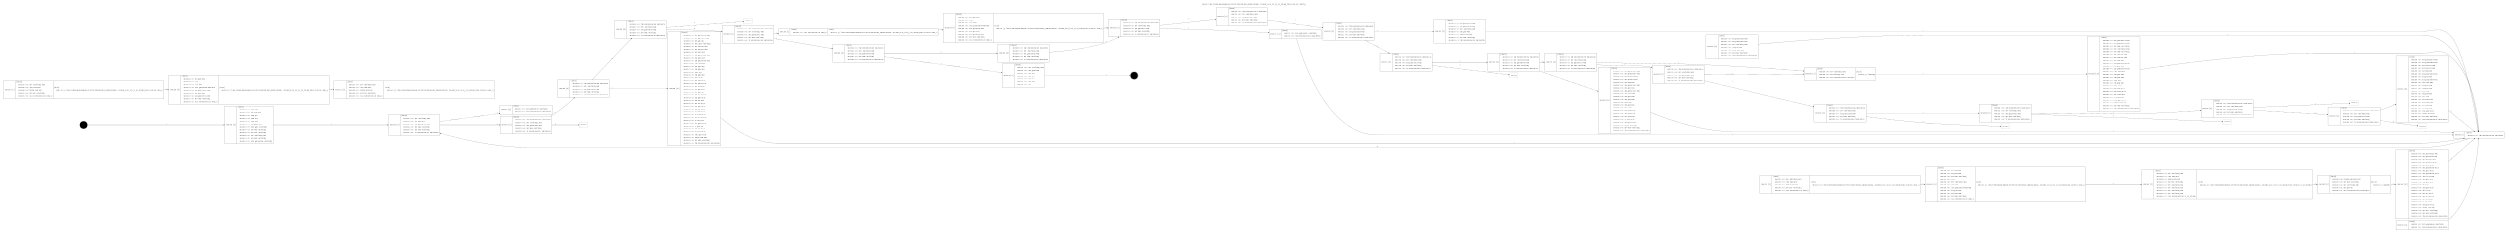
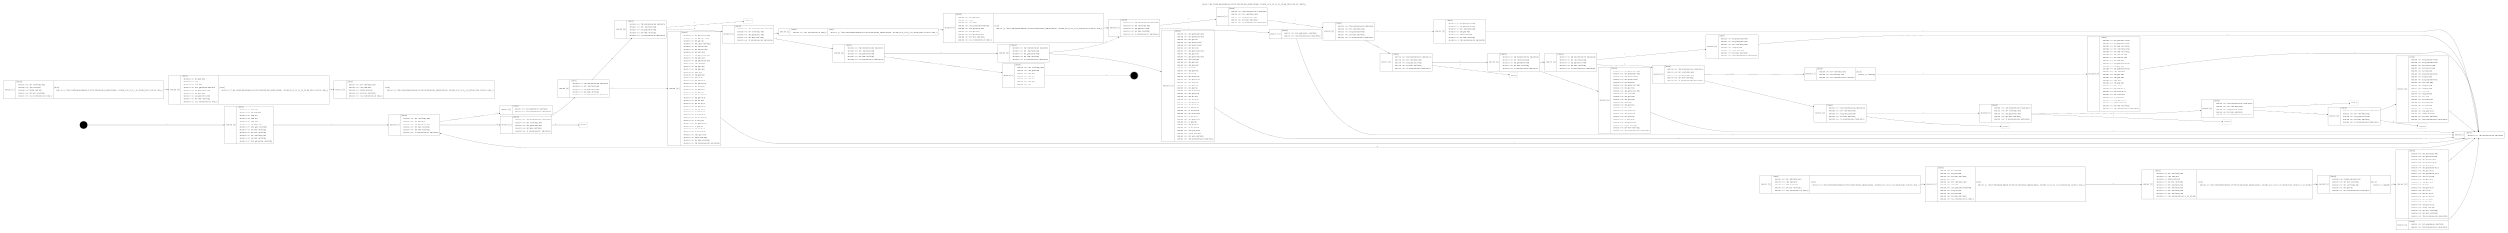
edge "0x401c73 [25]" -> "0x401d9e [13]": now "0x401c73 [25]" -> "0x401e1d [27]"
node "0x401e38 [144]": added
